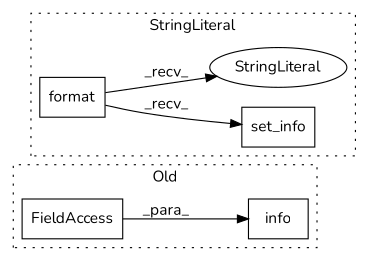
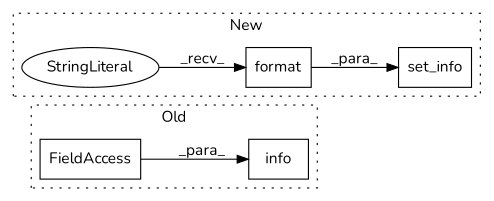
cluster "StringLiteral": label "StringLiteral" -> "New"
edge "format" -> "StringLiteral": reversed
edge "format" -> "set_info": label "_recv_" -> "_para_"
